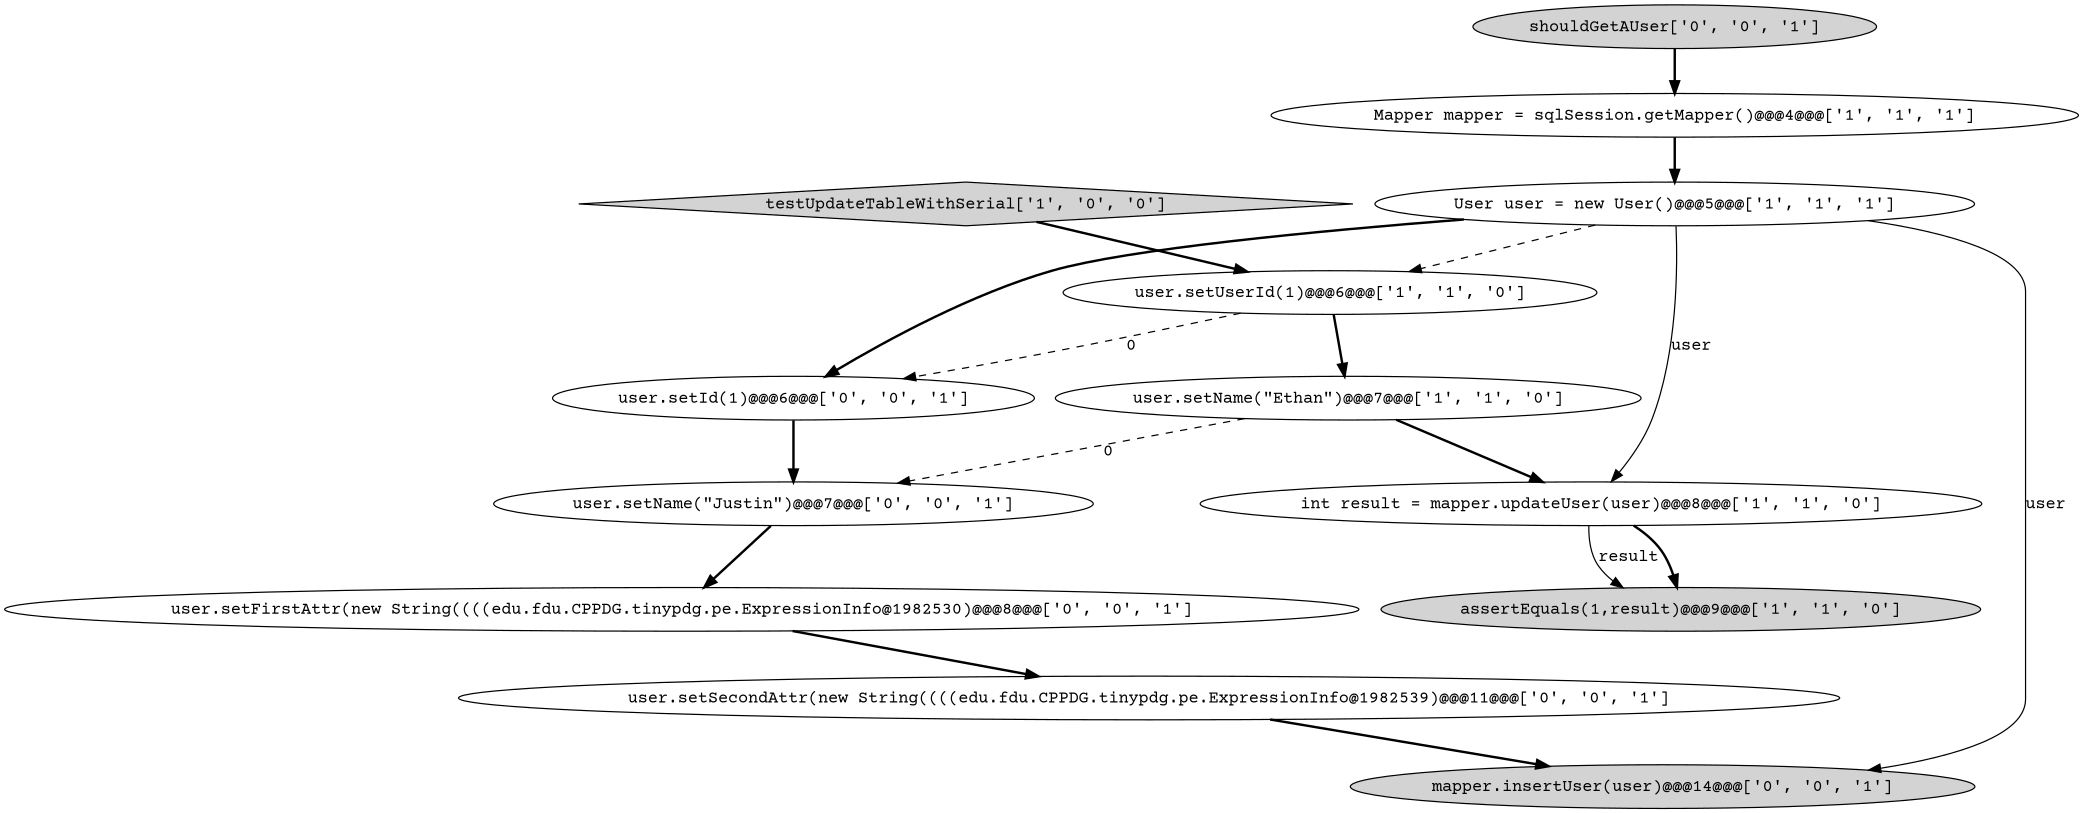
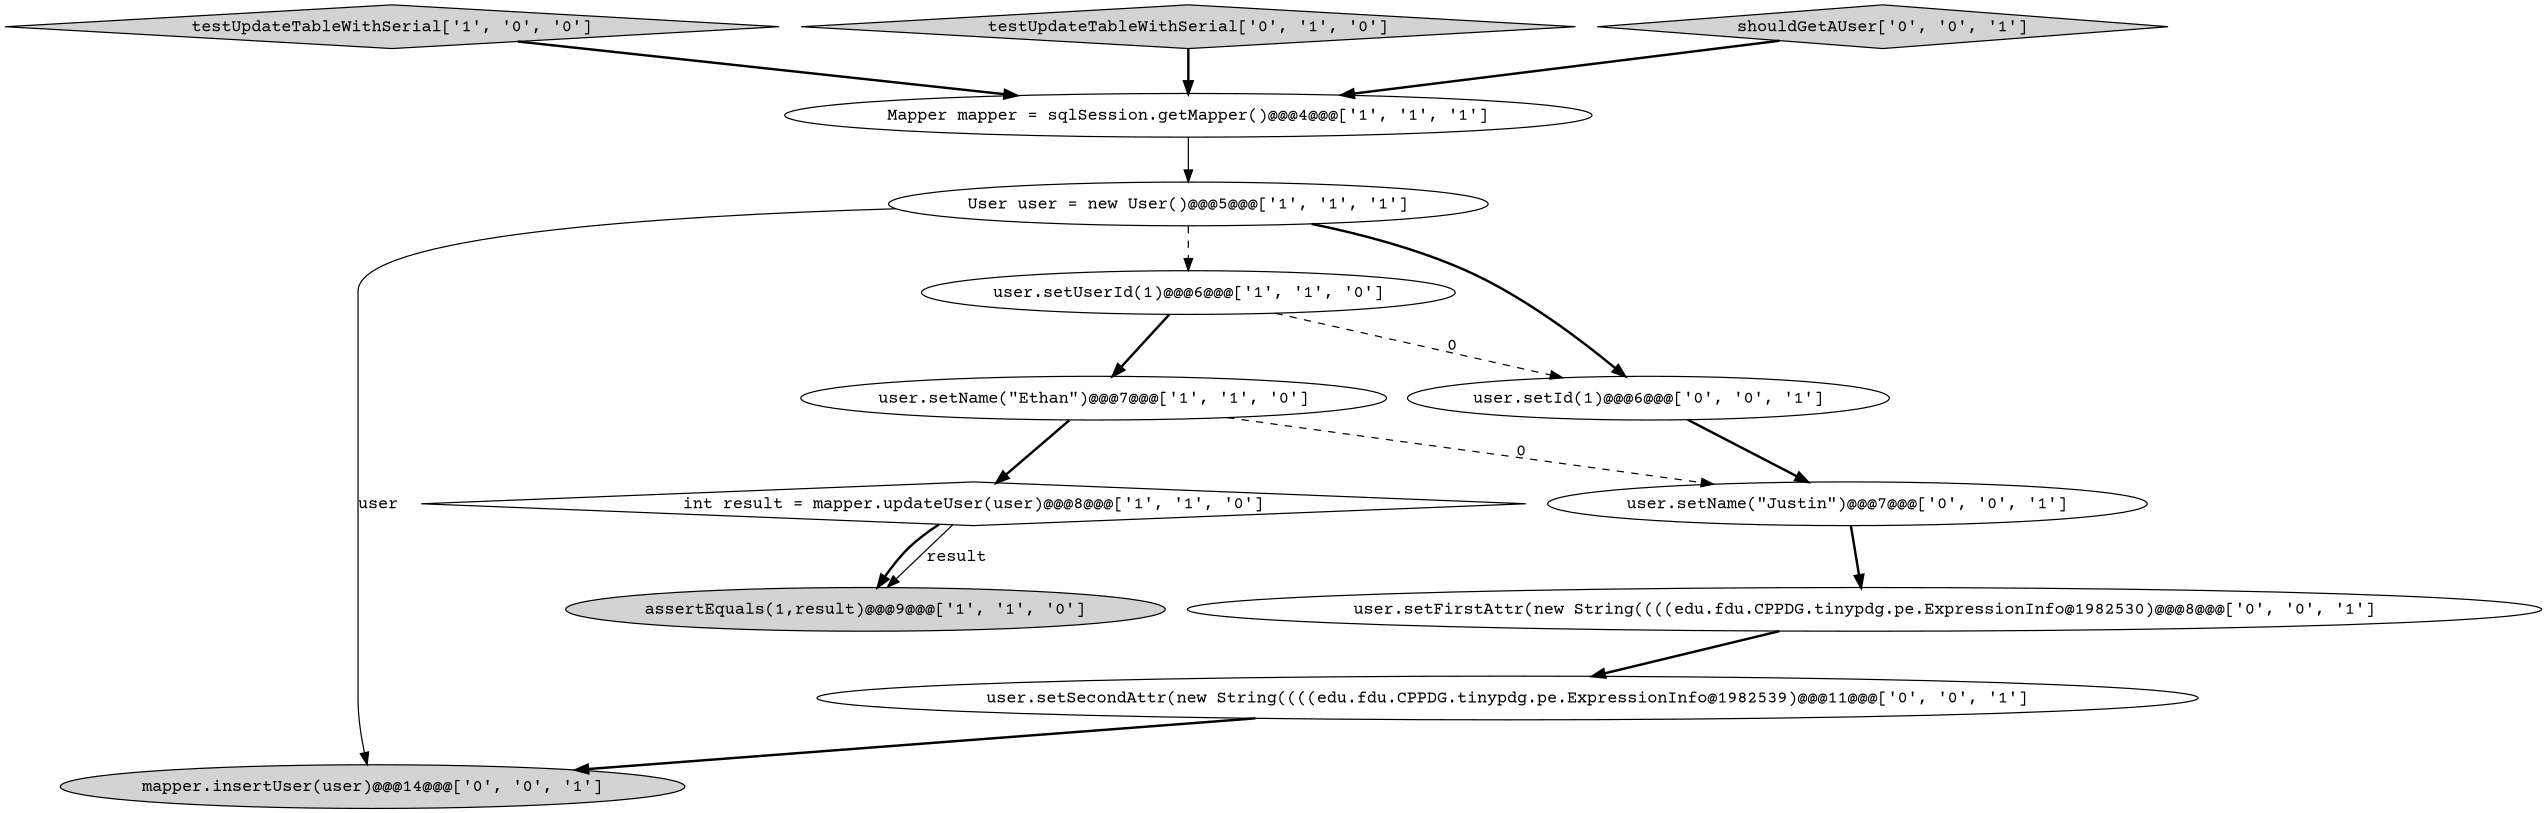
node "testUpdateTableWithSerial['0', '1', '0']": added
node "shouldGetAUser['0', '0', '1']": shape ellipse -> diamond
edge "Mapper mapper = sqlSession.getMapper()@@@4@@@['1', '1', '1']" -> "User user = new User()@@@5@@@['1', '1', '1']": style bold -> solid
edge "testUpdateTableWithSerial['1', '0', '0']" -> "user.setUserId(1)@@@6@@@['1', '1', '0']": now "testUpdateTableWithSerial['1', '0', '0']" -> "Mapper mapper = sqlSession.getMapper()@@@4@@@['1', '1', '1']"
edge "User user = new User()@@@5@@@['1', '1', '1']" -> "int result = mapper.updateUser(user)@@@8@@@['1', '1', '0']": removed, label "user"
node "int result = mapper.updateUser(user)@@@8@@@['1', '1', '0']": shape ellipse -> diamond
